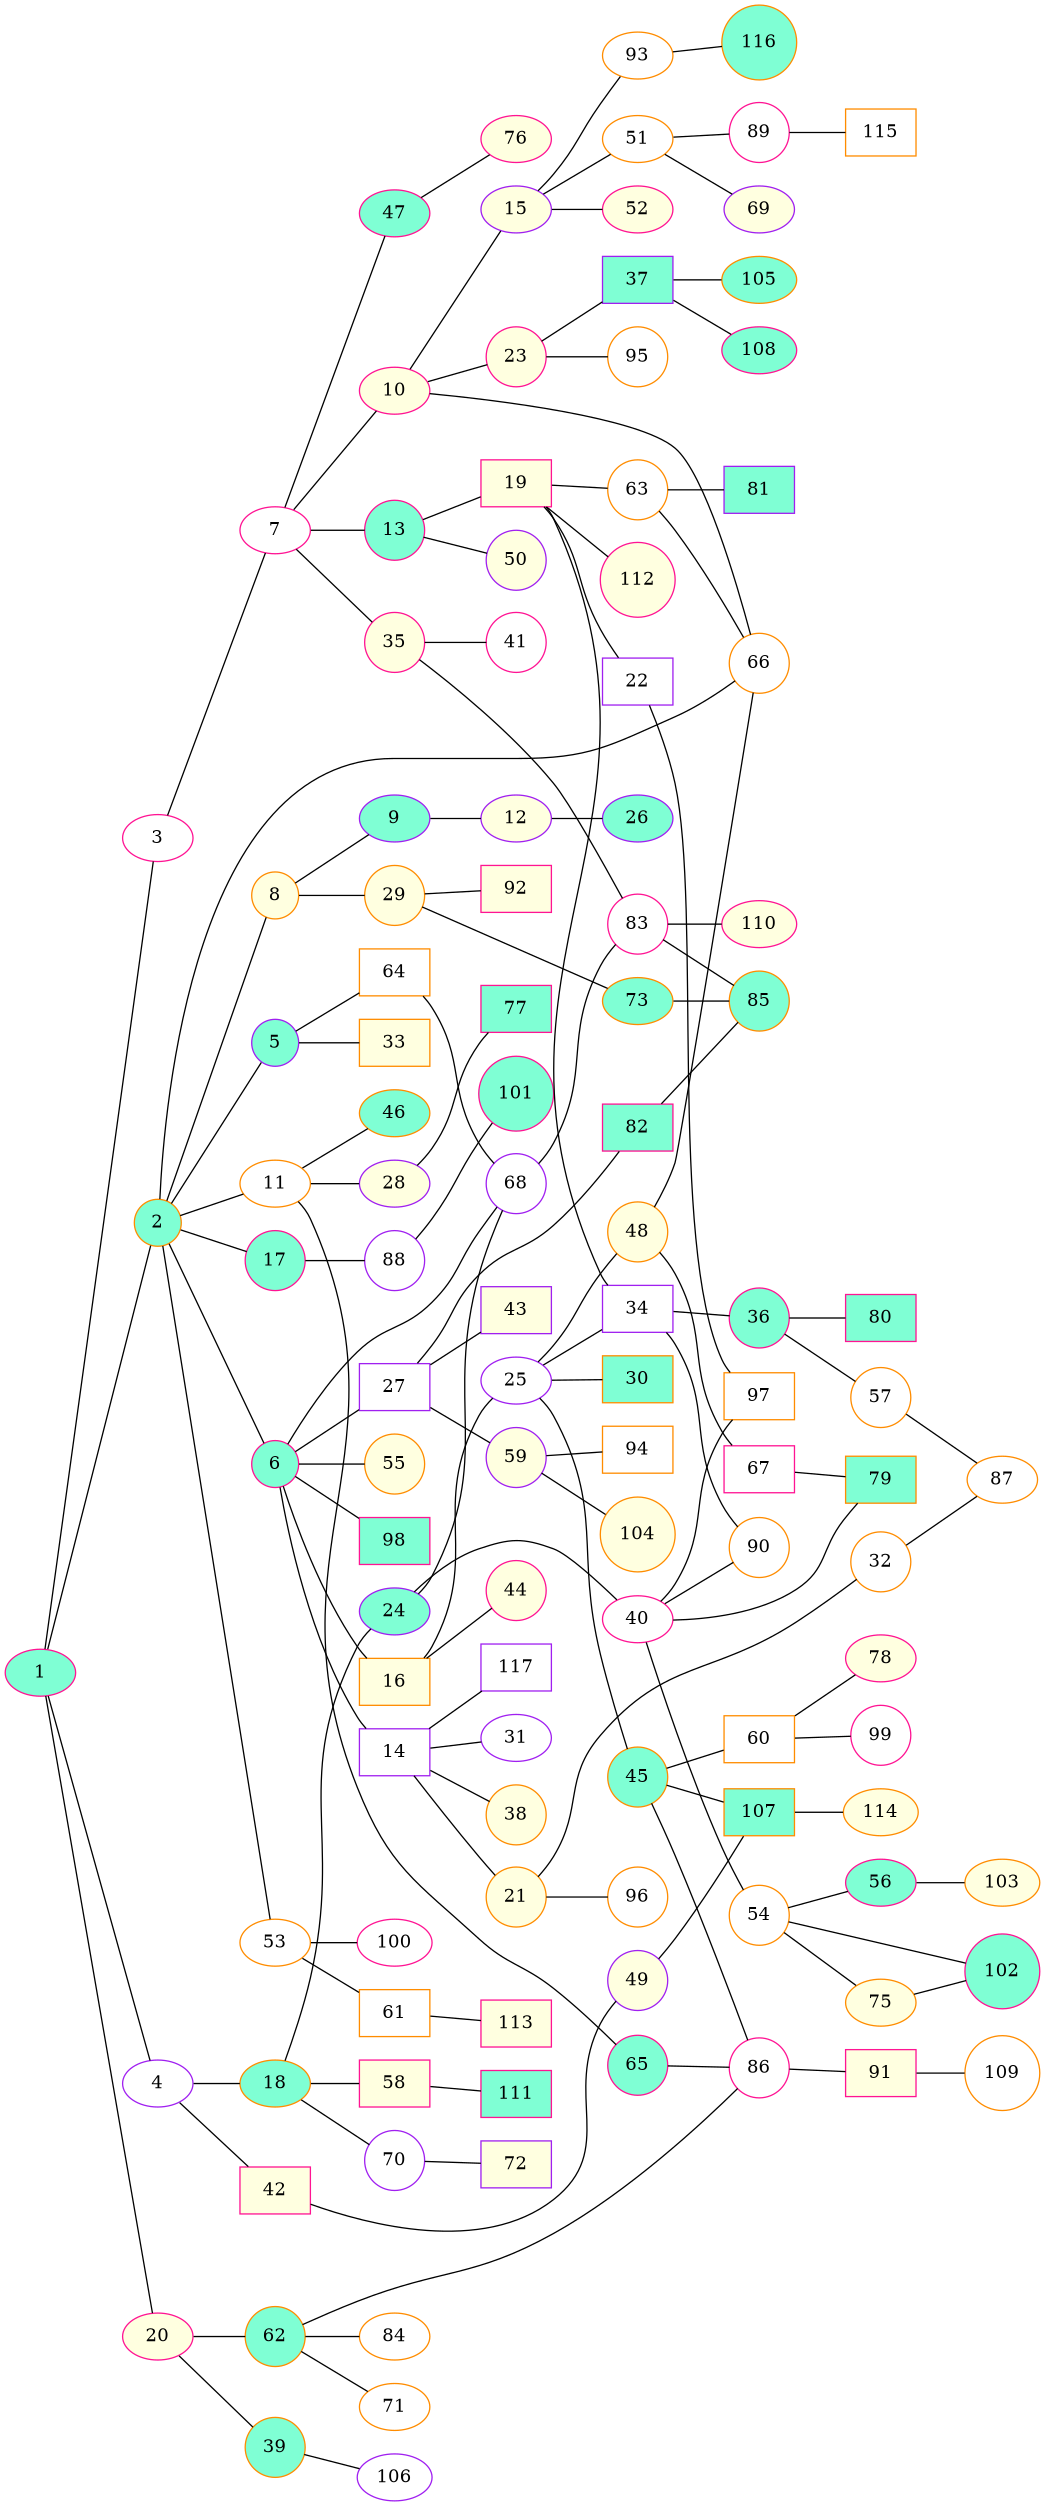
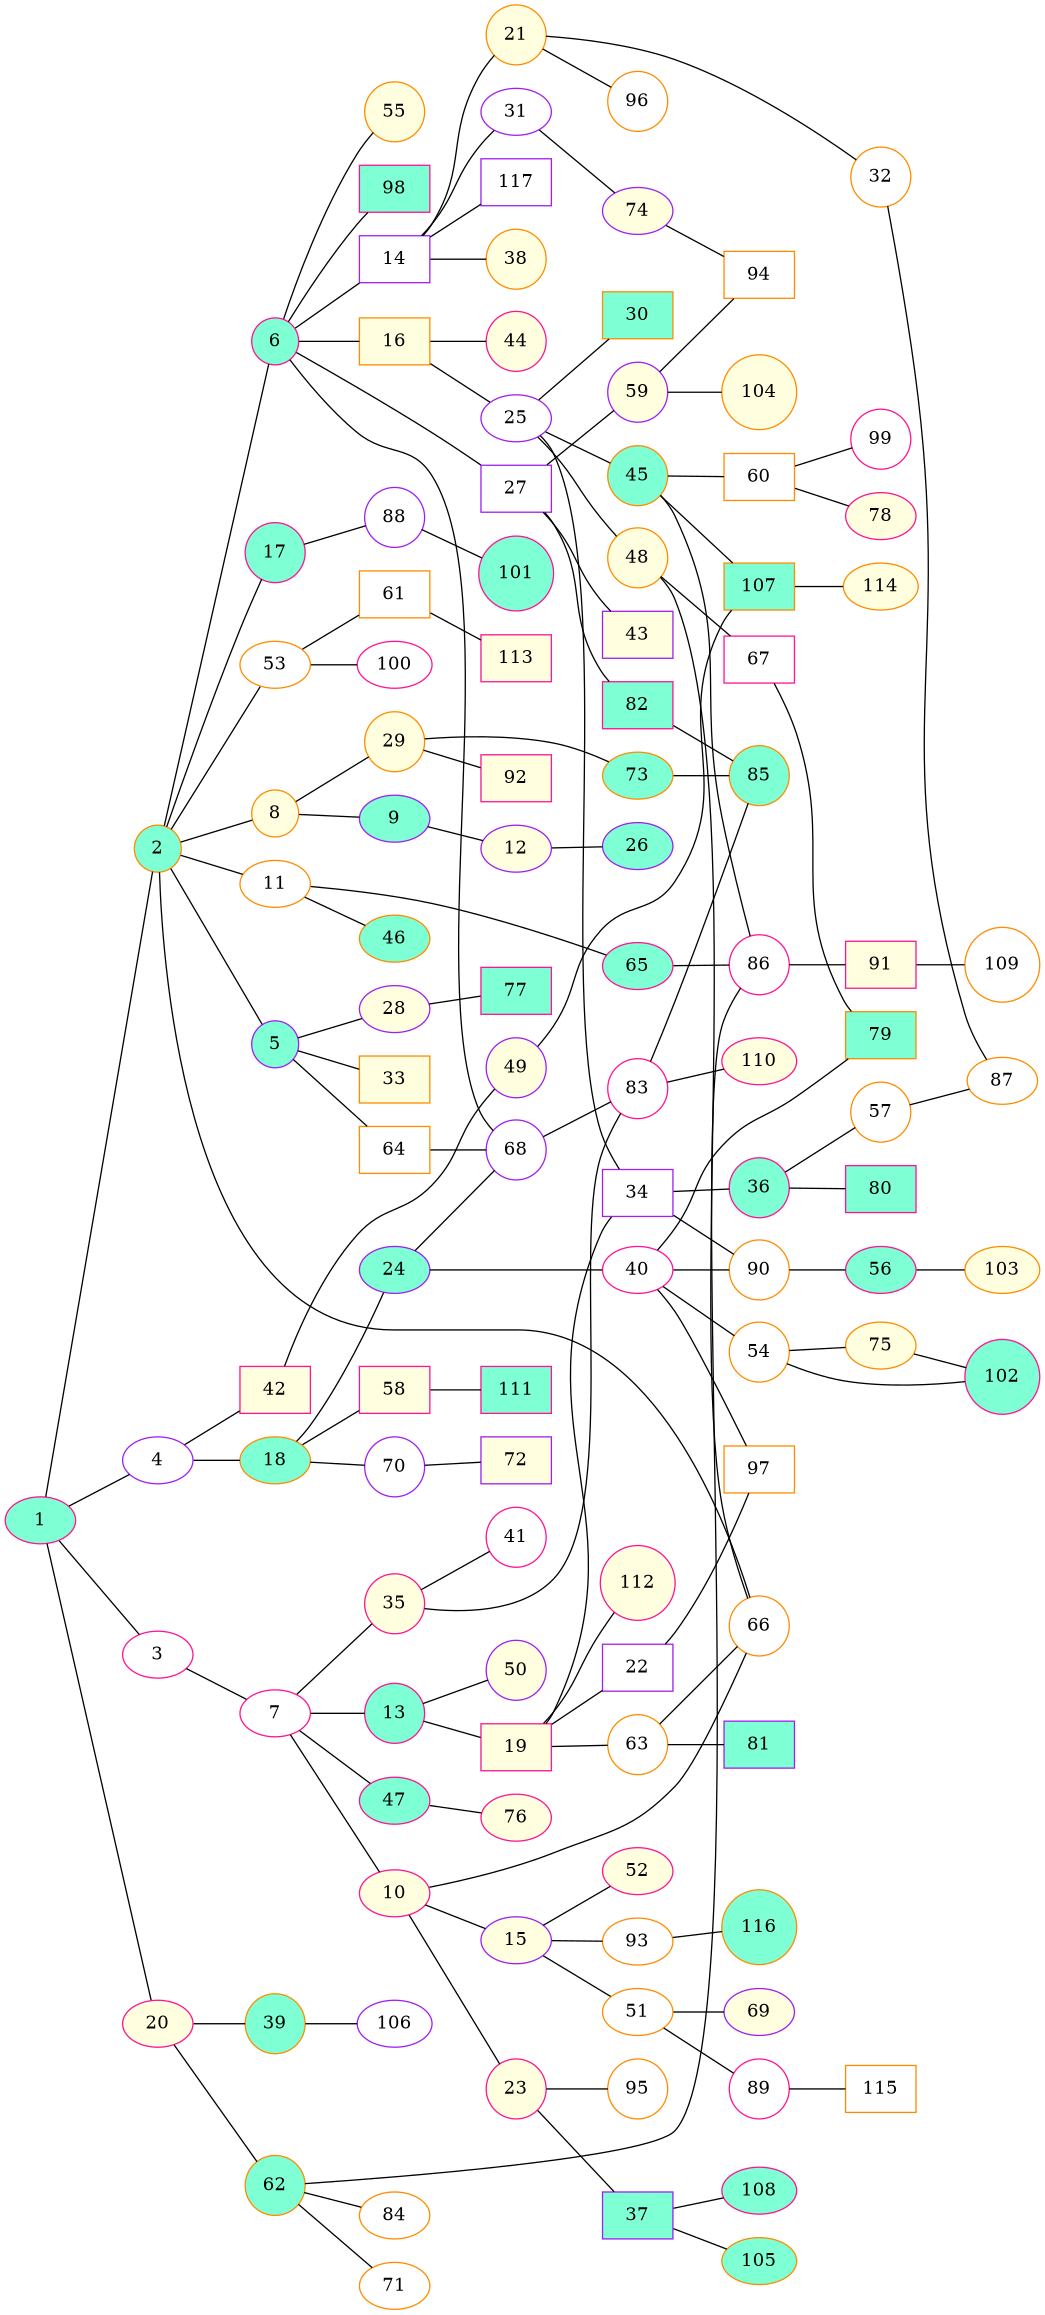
node "74": added
edge "11" -- "28": now "5" -- "28"
edge "56" -- "54": now "56" -- "90"
node "65": shape circle -> ellipse
